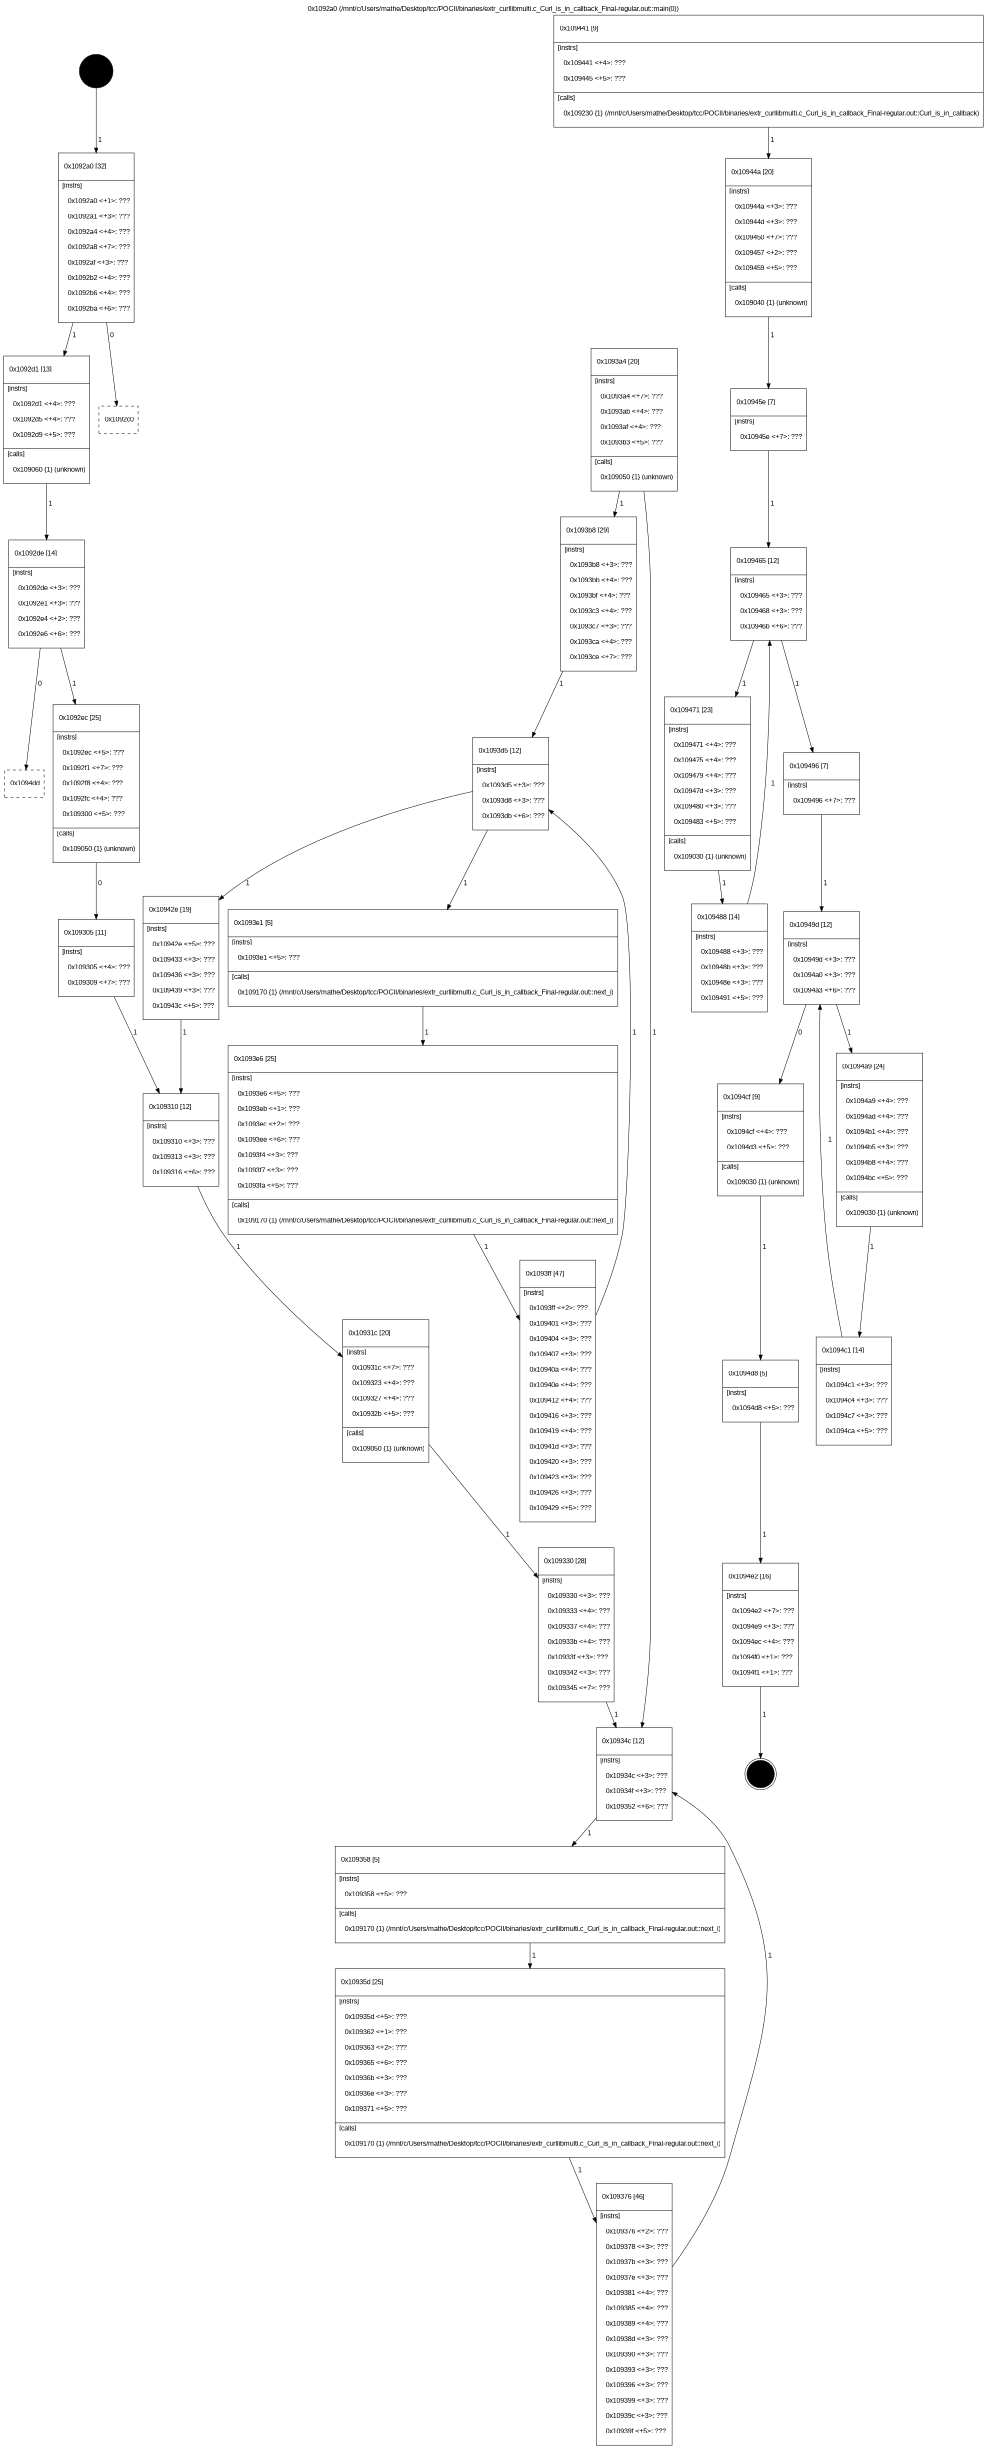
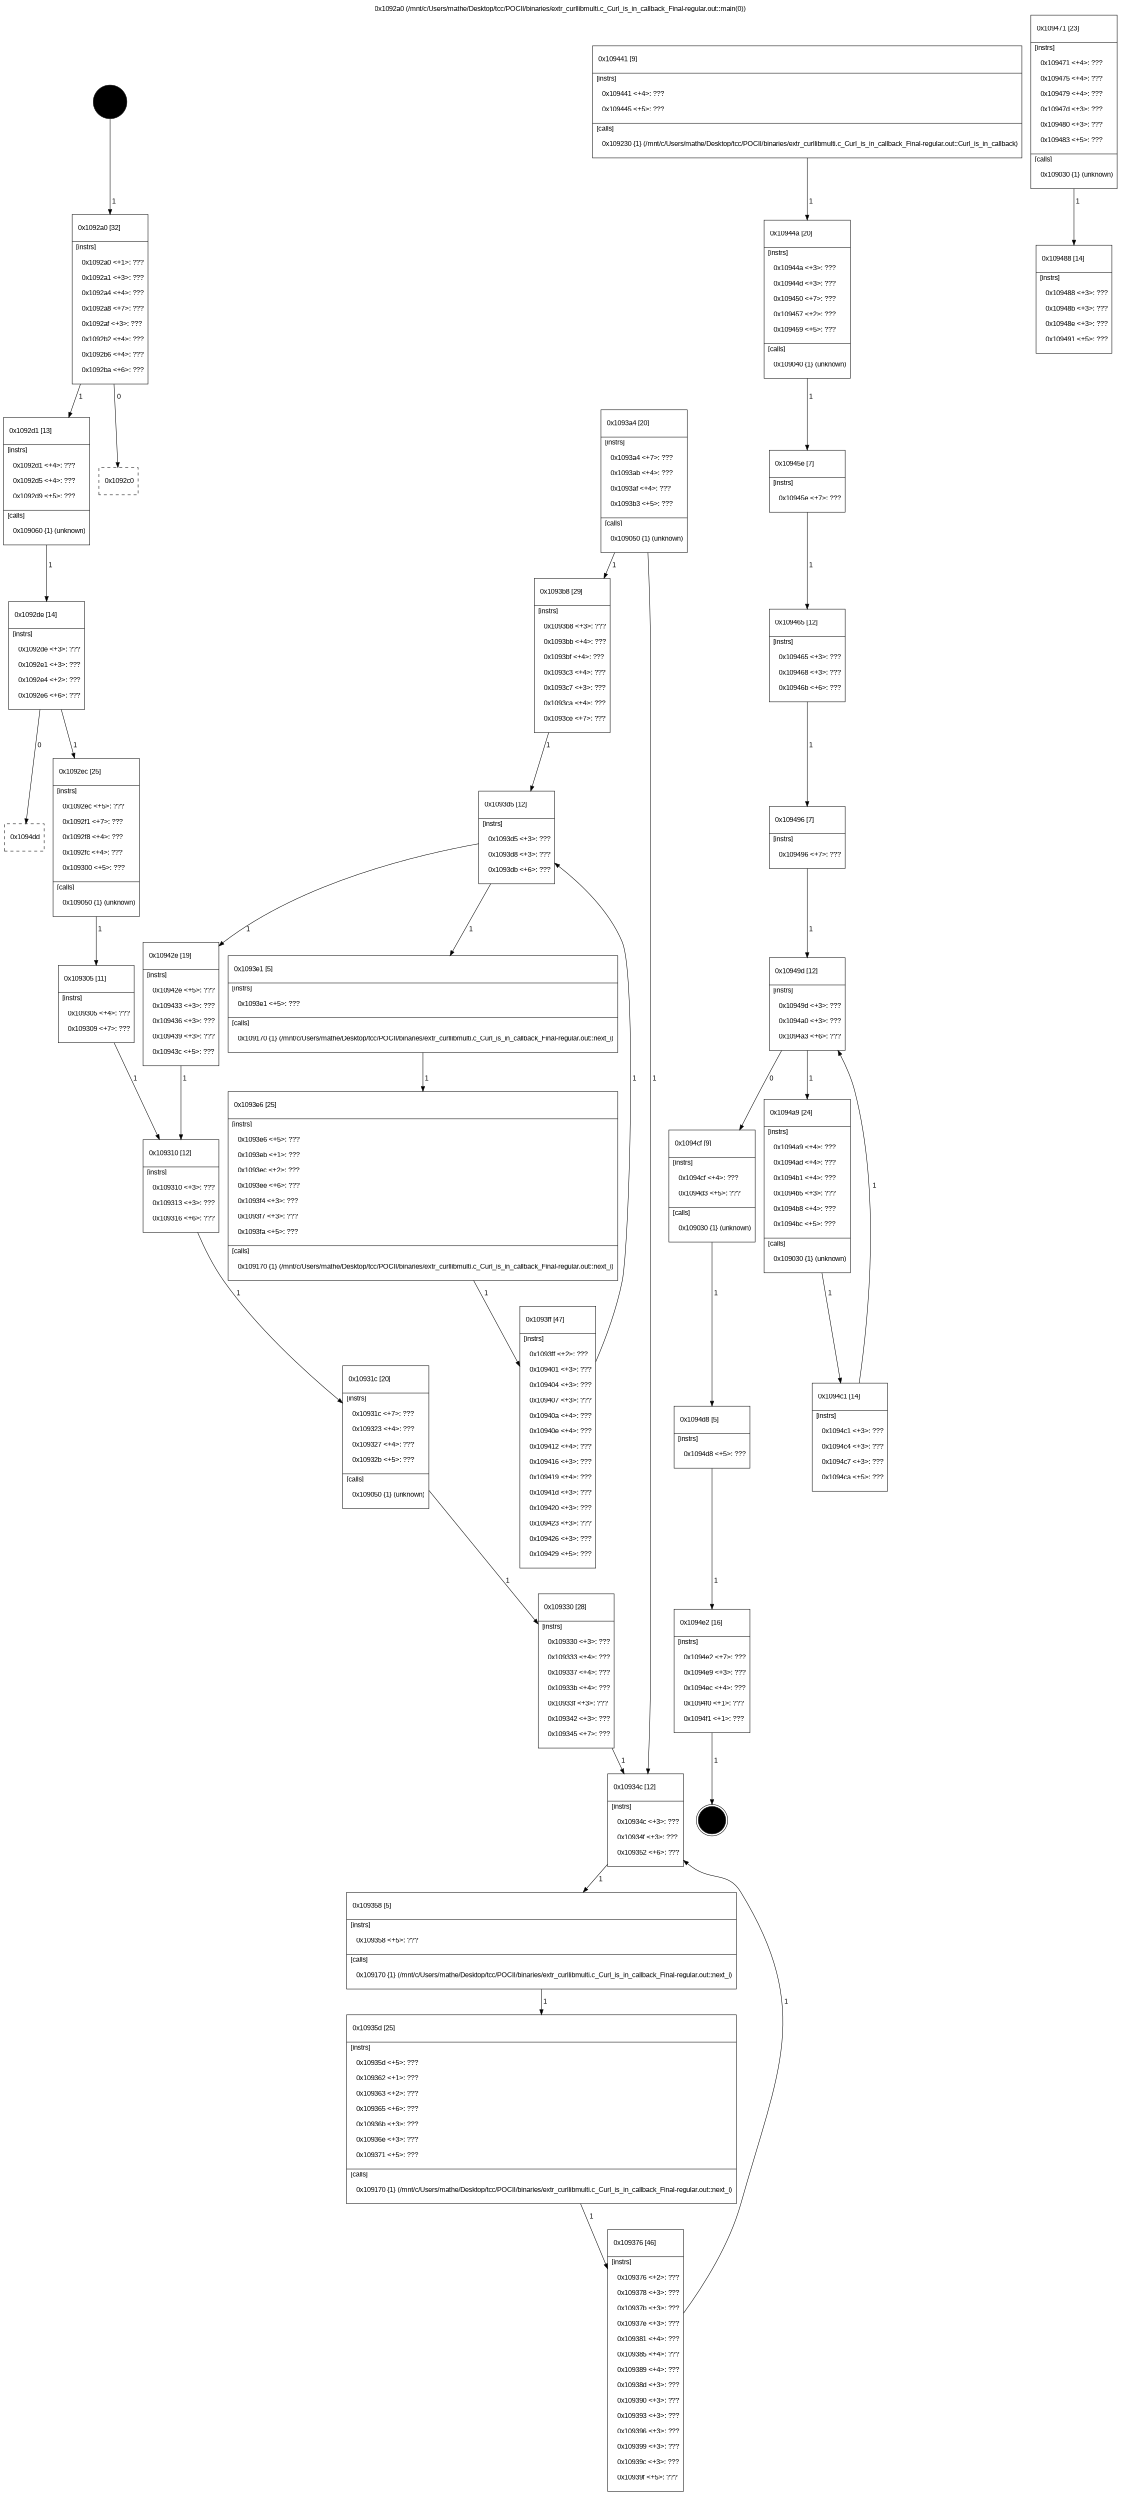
edge "0x109465 [12]" -> "0x109471 [23]": removed, label "1"
edge "0x109488 [14]" -> "0x109465 [12]": removed, label "1"
edge "0x1092ec [25]" -> "0x109305 [11]": label " 0" -> " 1"
